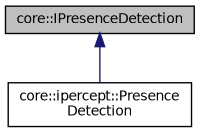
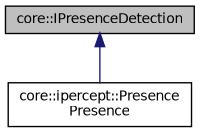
node "core::ipercept::Presence Detection": label "core::ipercept::Presence Detection" -> "core::ipercept::Presence Presence"
